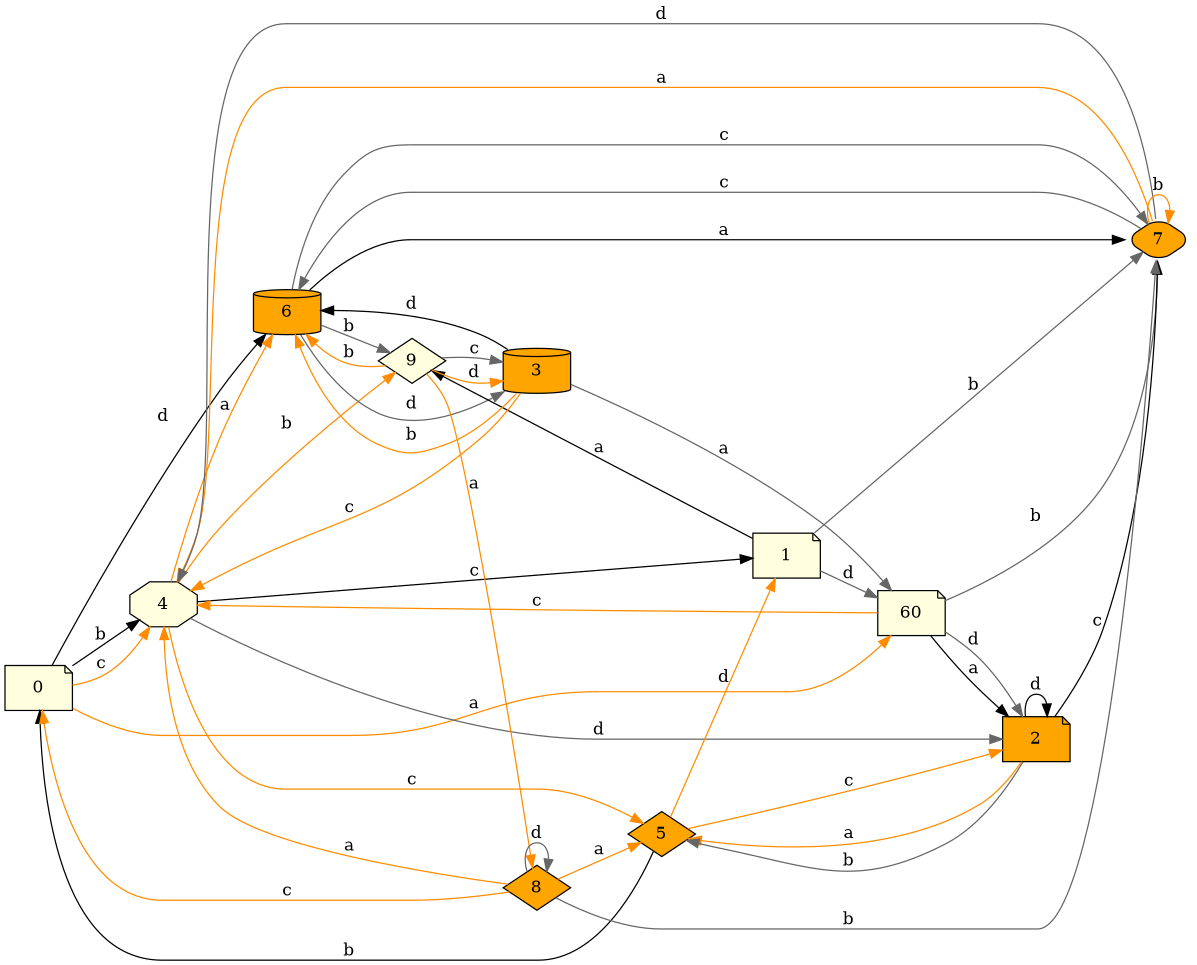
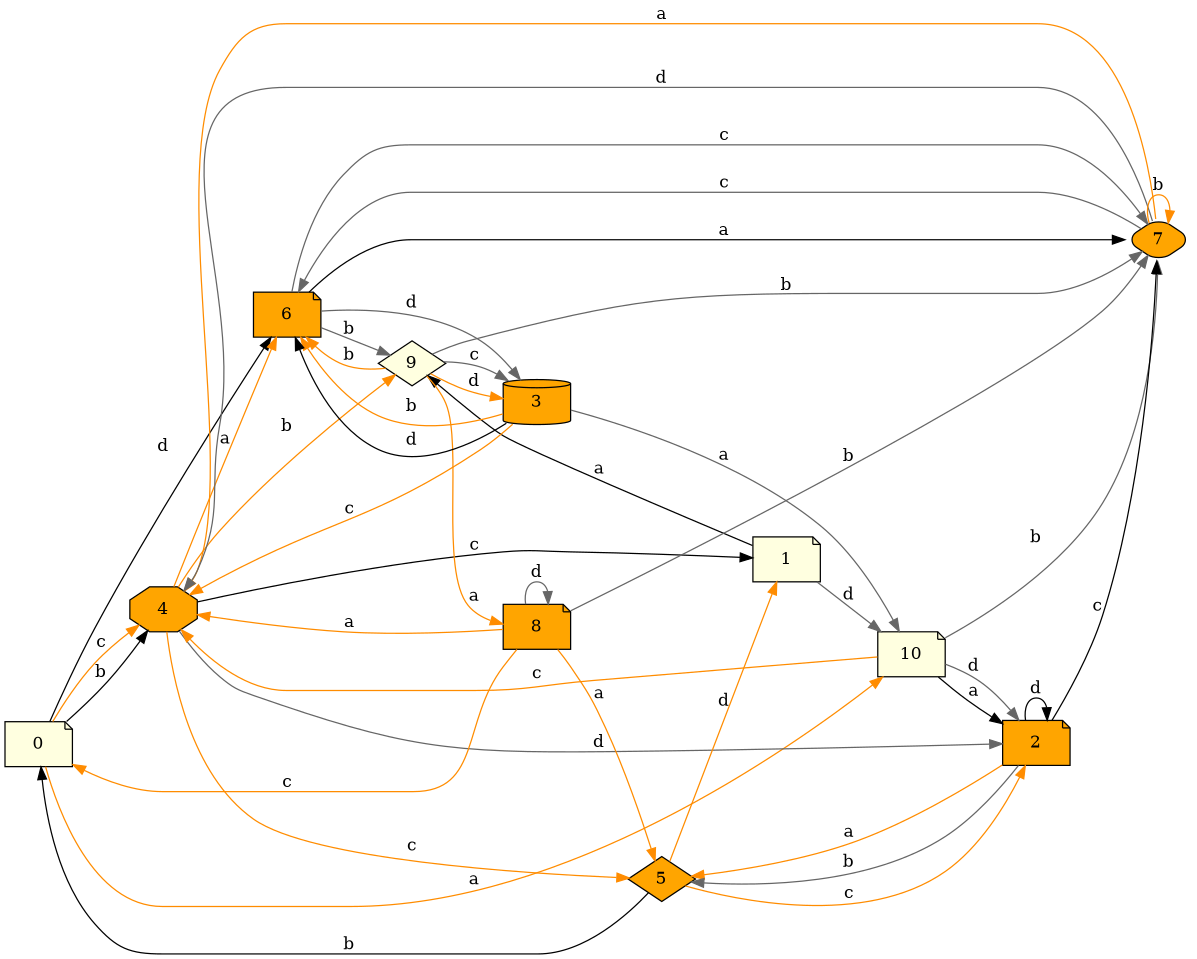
node "6": shape cylinder -> note
edge "1" -> "7": now "9" -> "7"
node "4": fillcolor lightyellow -> orange
node "60": label "60" -> "10"
node "8": shape diamond -> note
